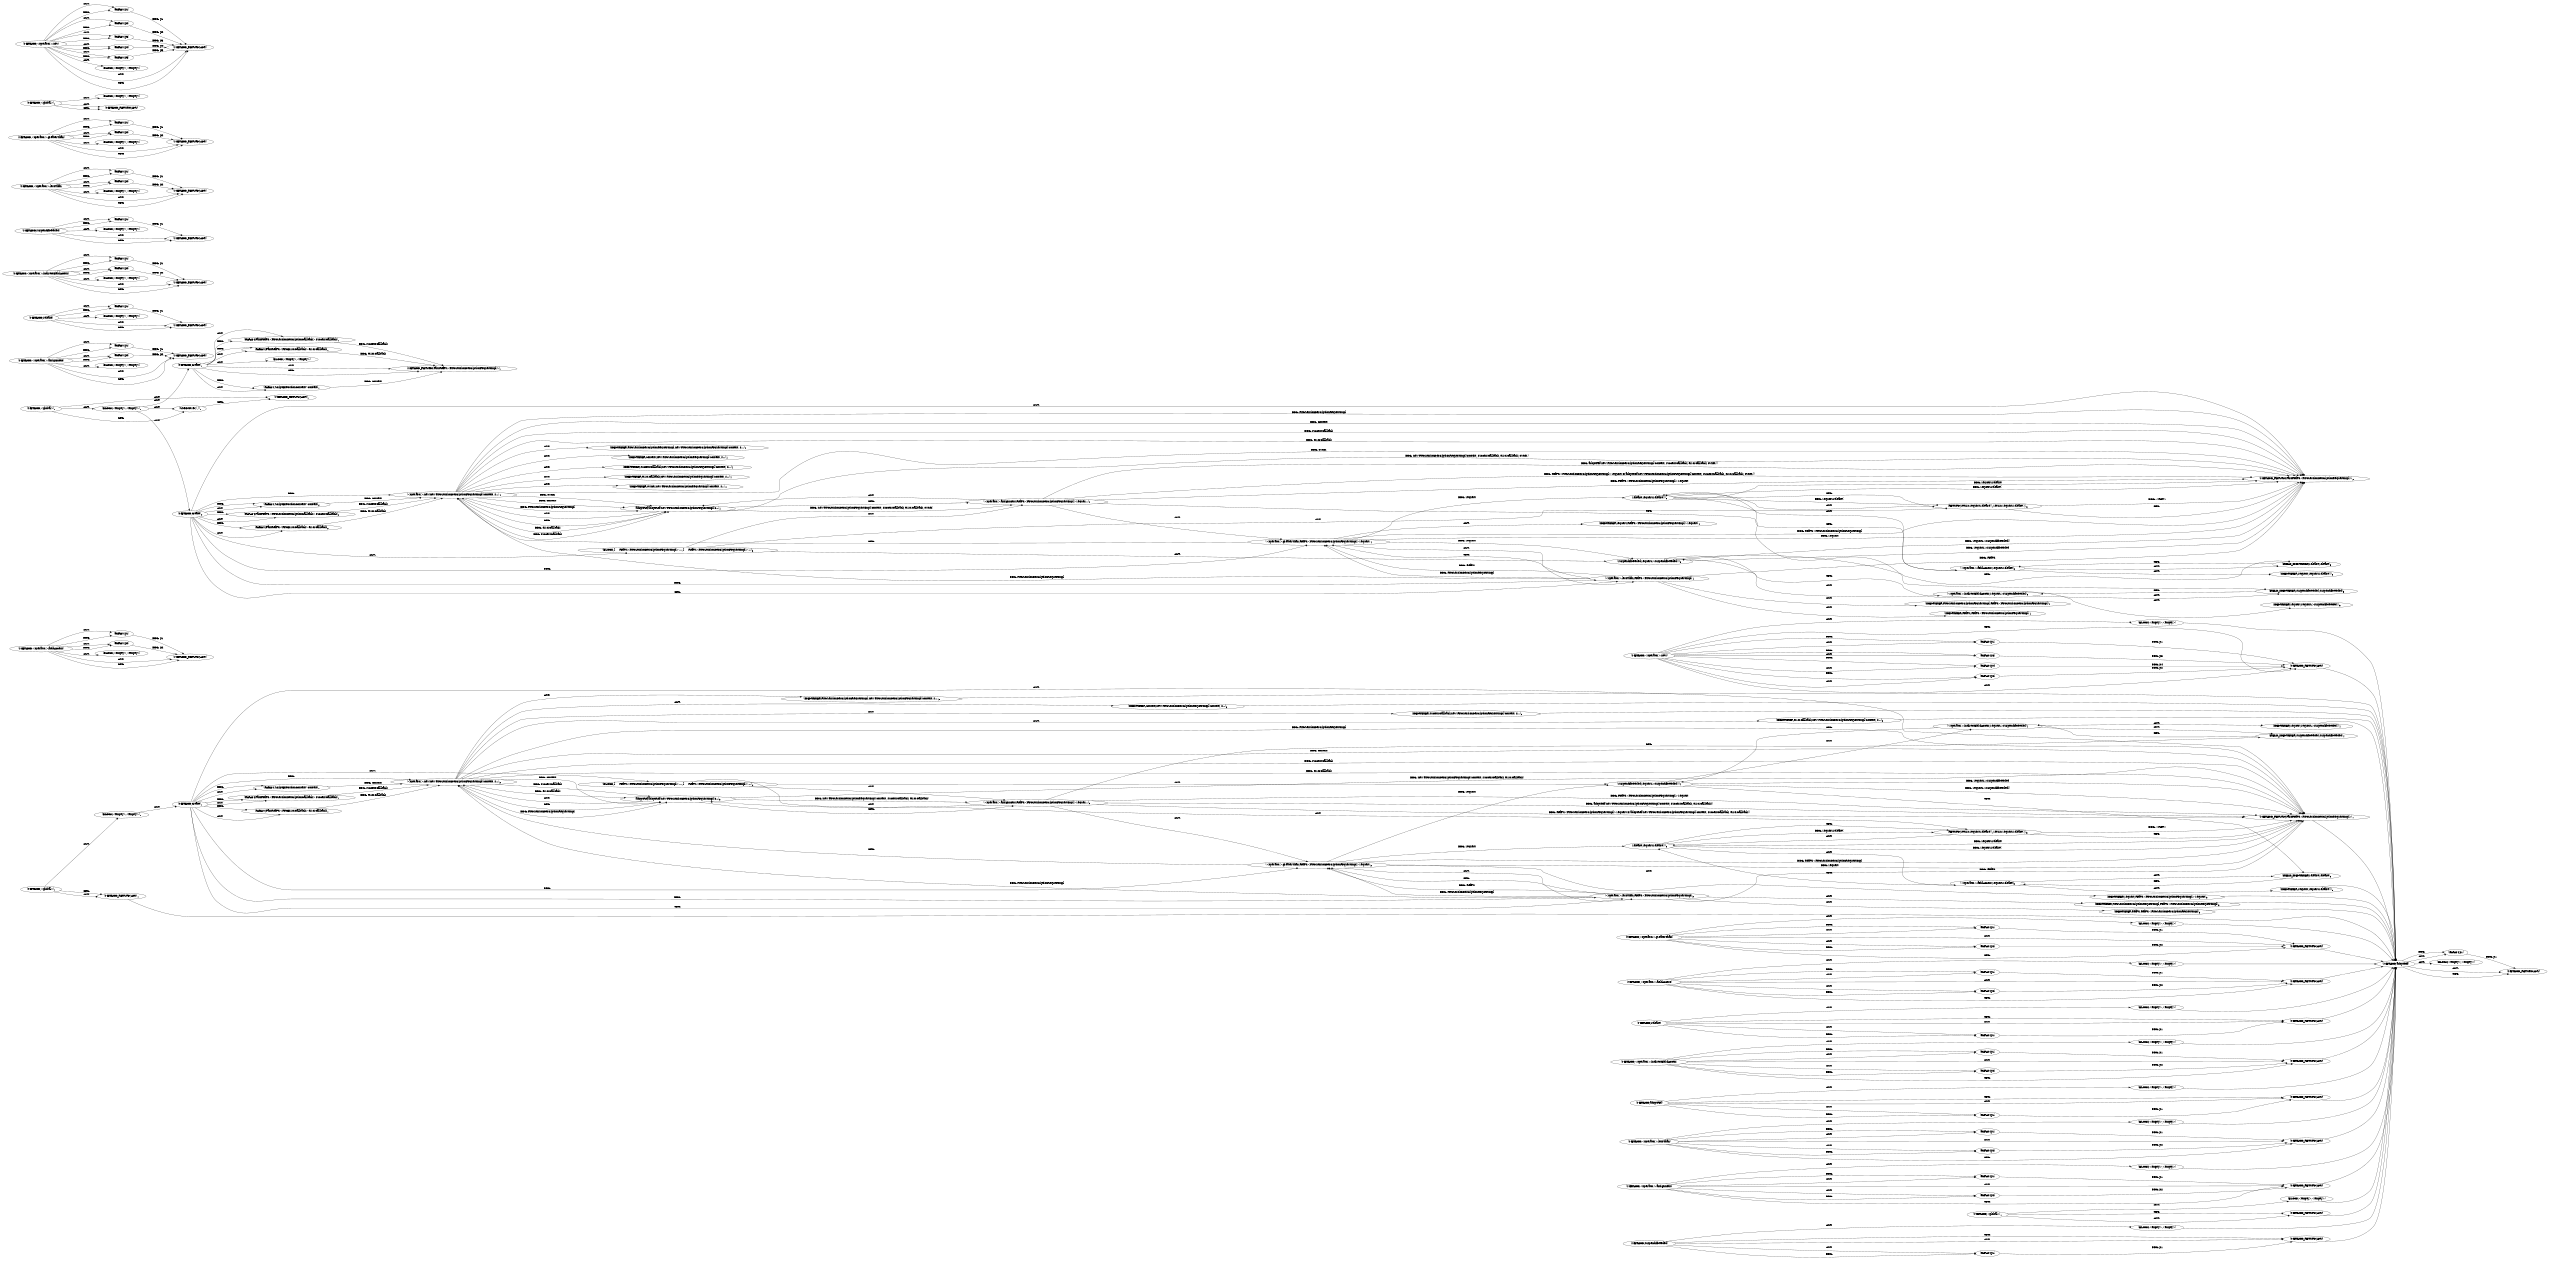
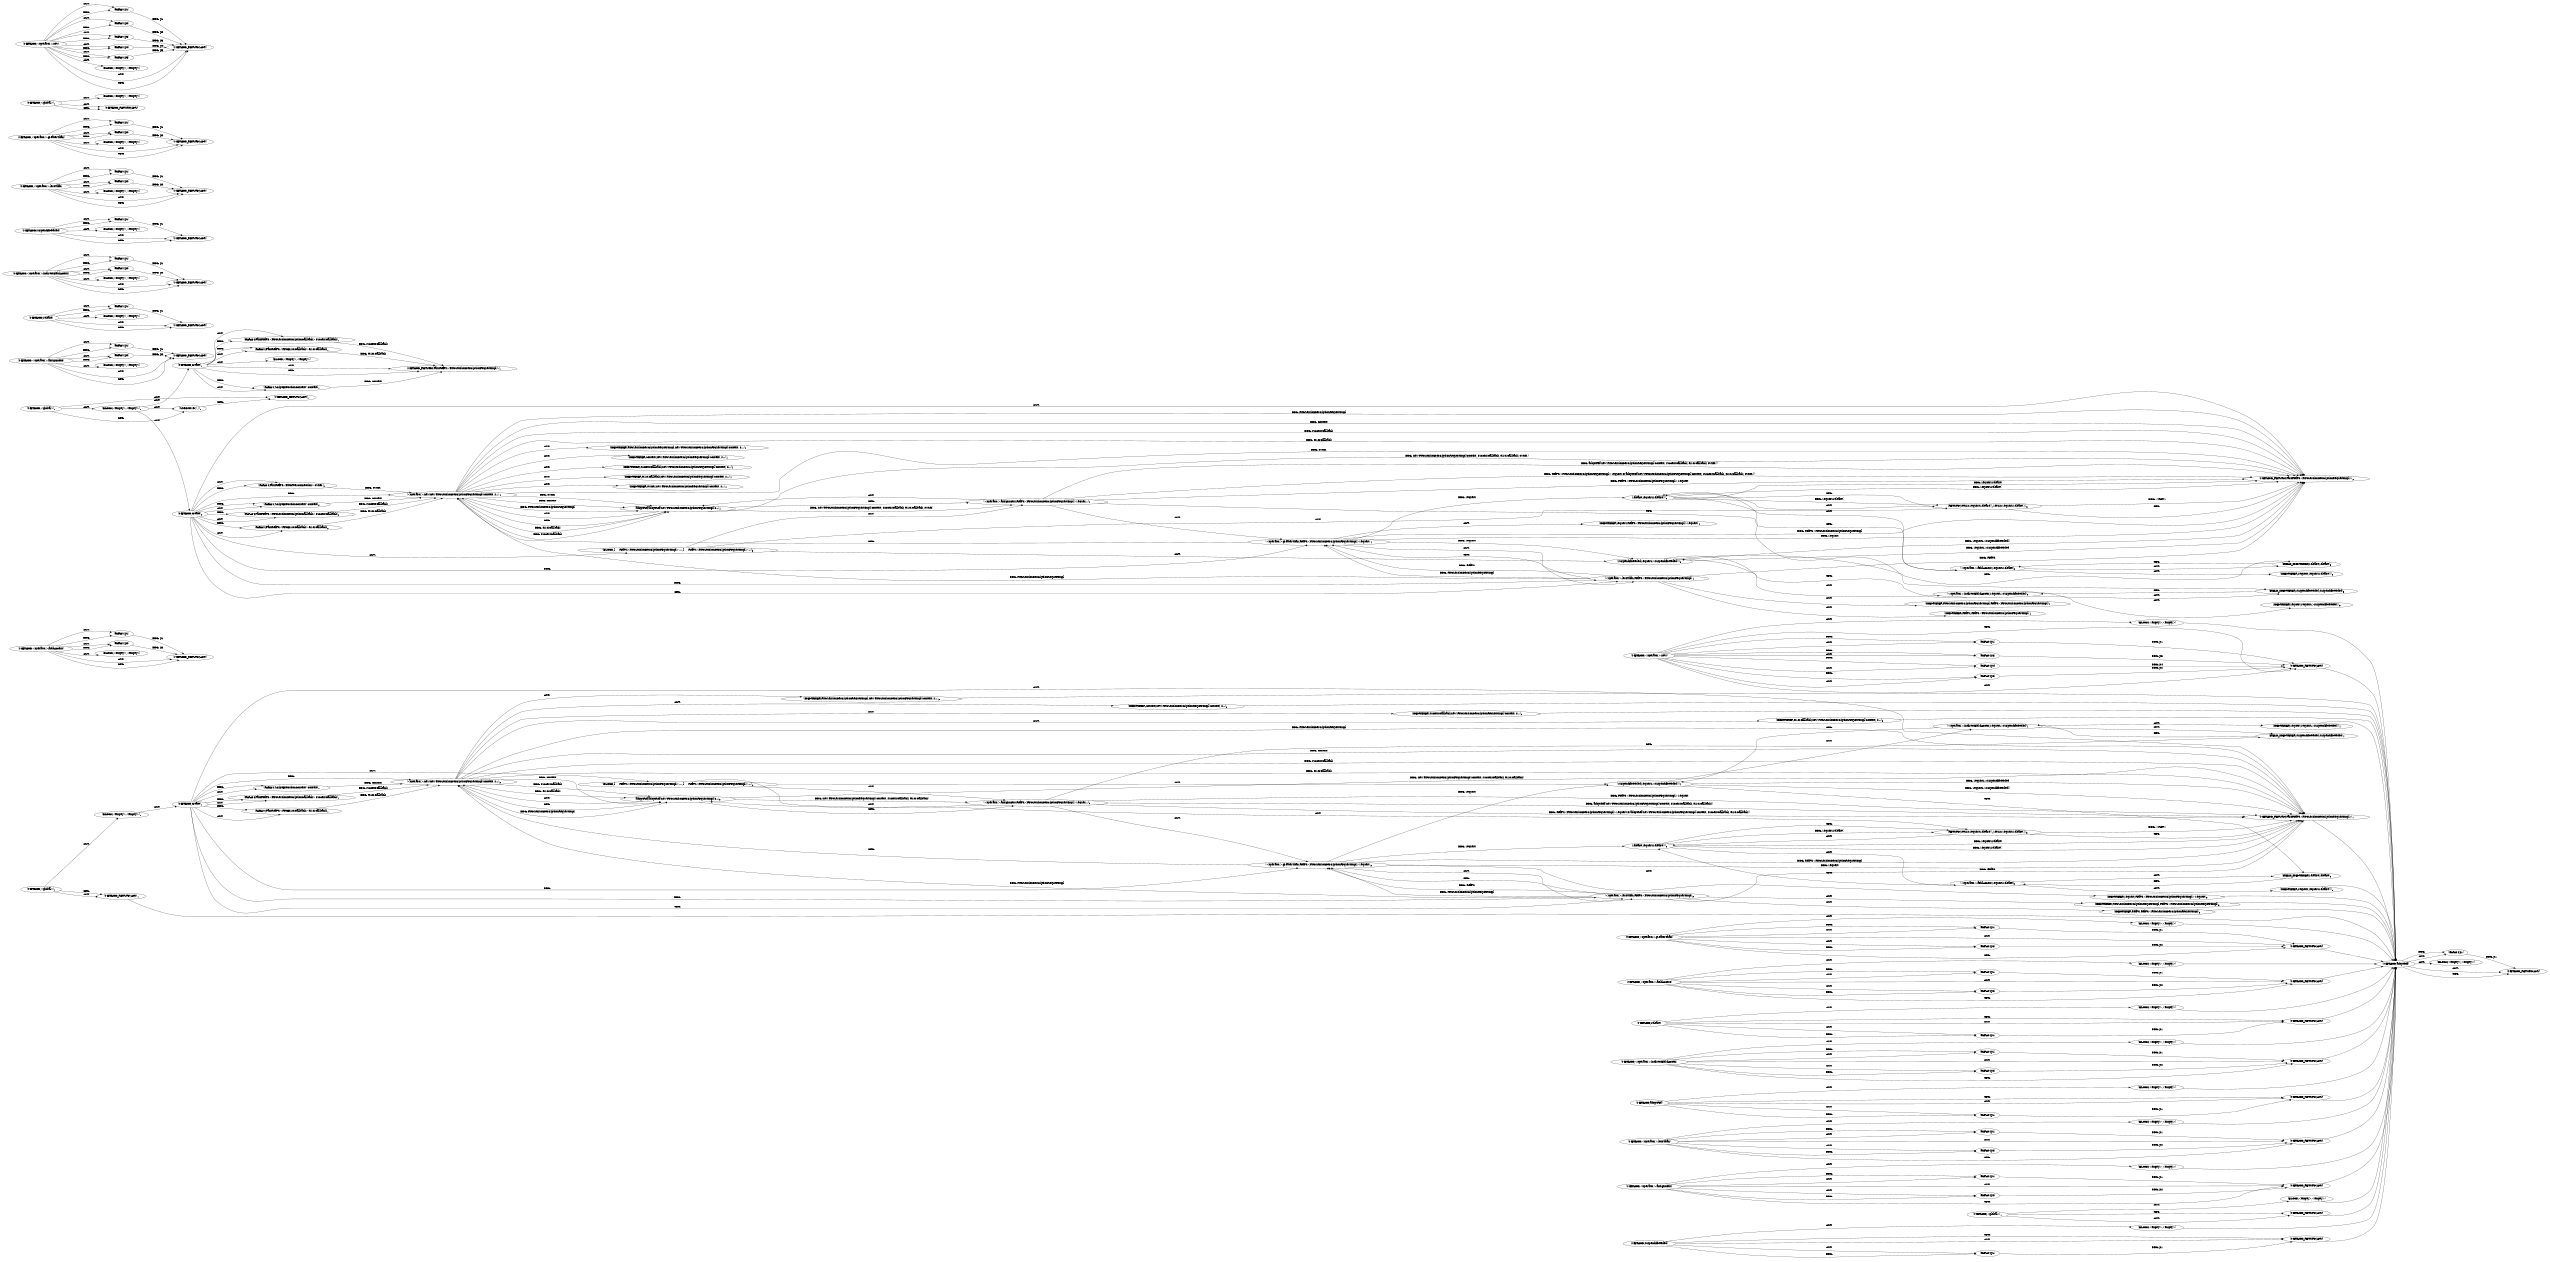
node "(PARAM,PassRefPtr<RTCPeerConnection> owner)": added
